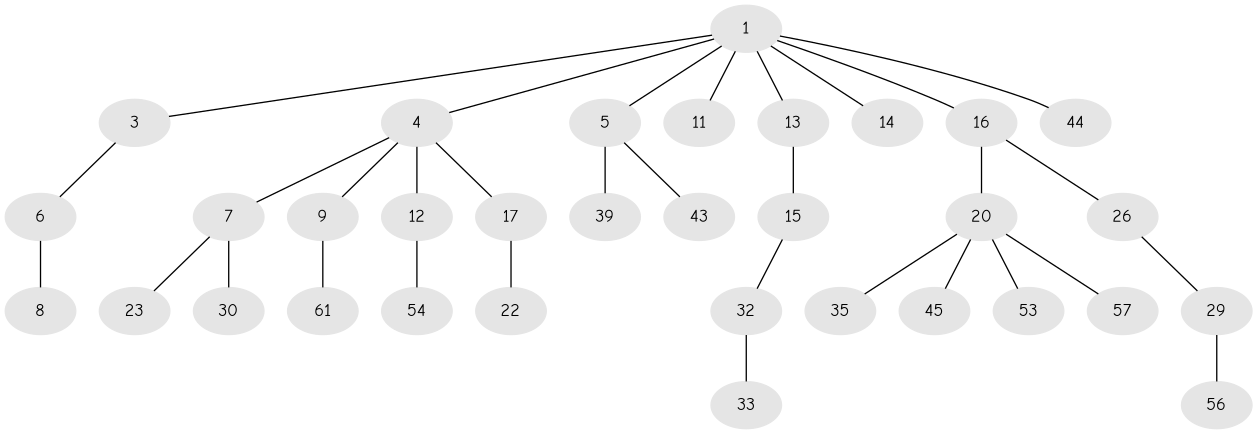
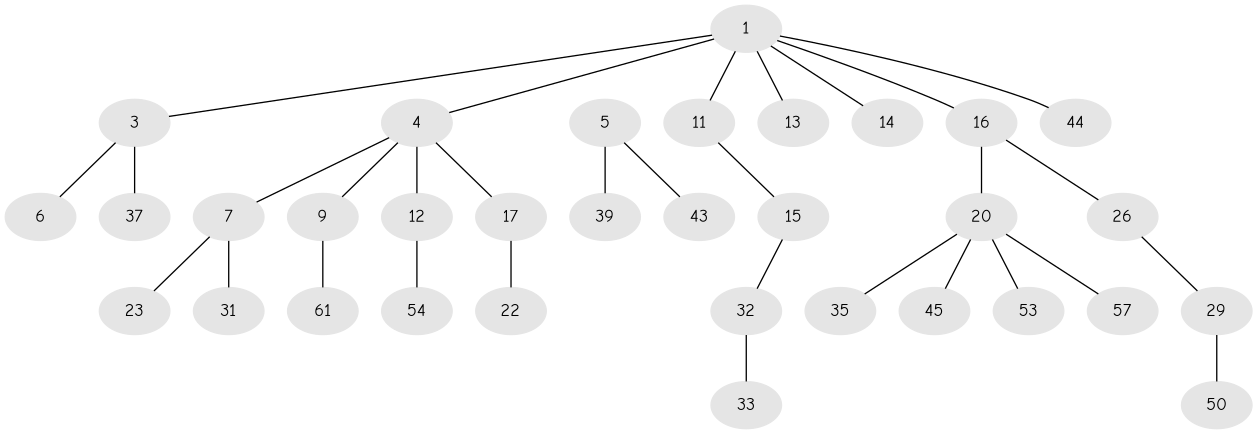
edge "1" -- "5": removed
edge "13" -- "15": now "11" -- "15"
node "37": added
node "8": removed
node "30": label "30" -> "31"
node "56": label "56" -> "50"
